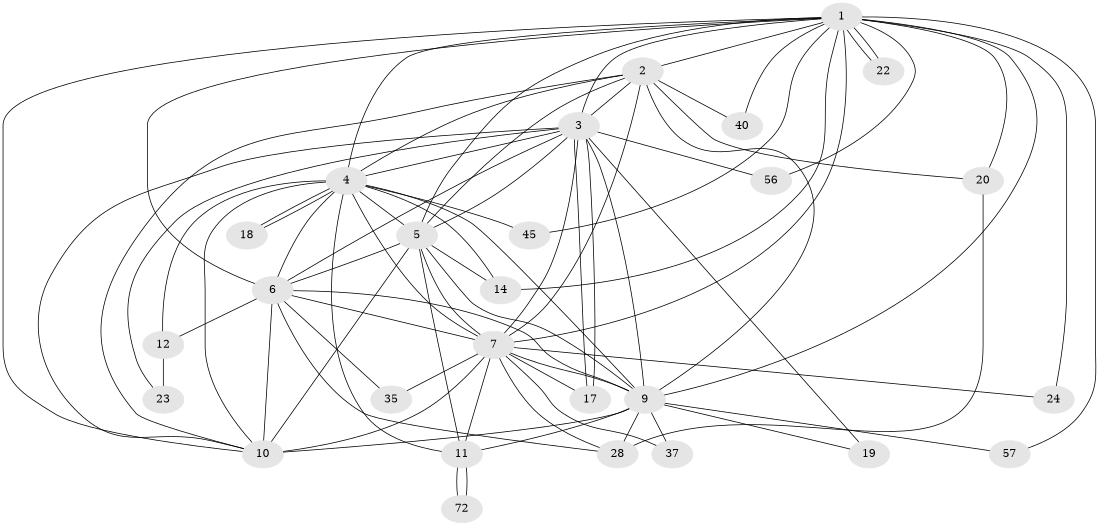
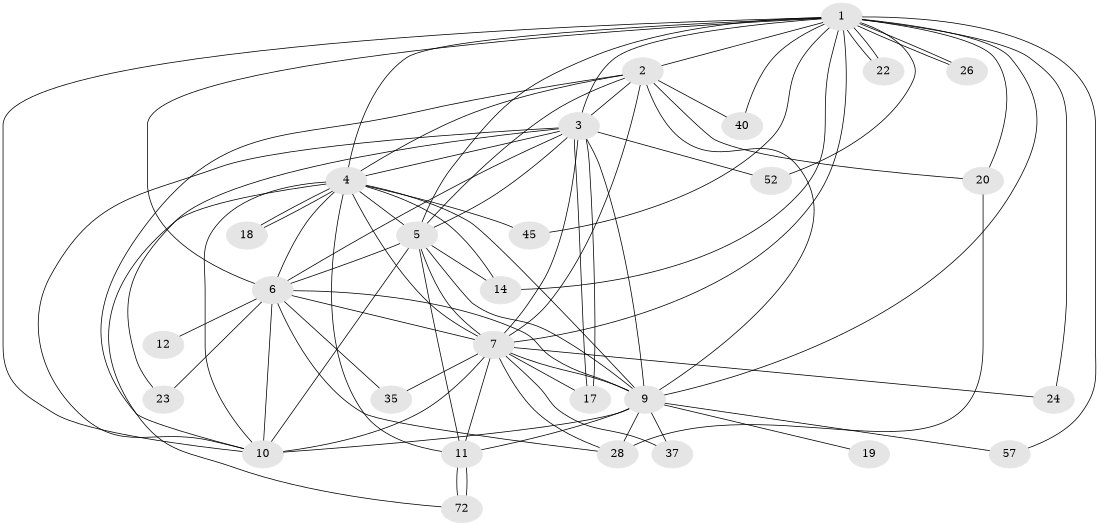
node "26": added
node "56": label "56" -> "52"
edge "4" -- "12": now "4" -- "72"
edge "3" -- "19": removed
edge "12" -- "23": now "6" -- "23"
